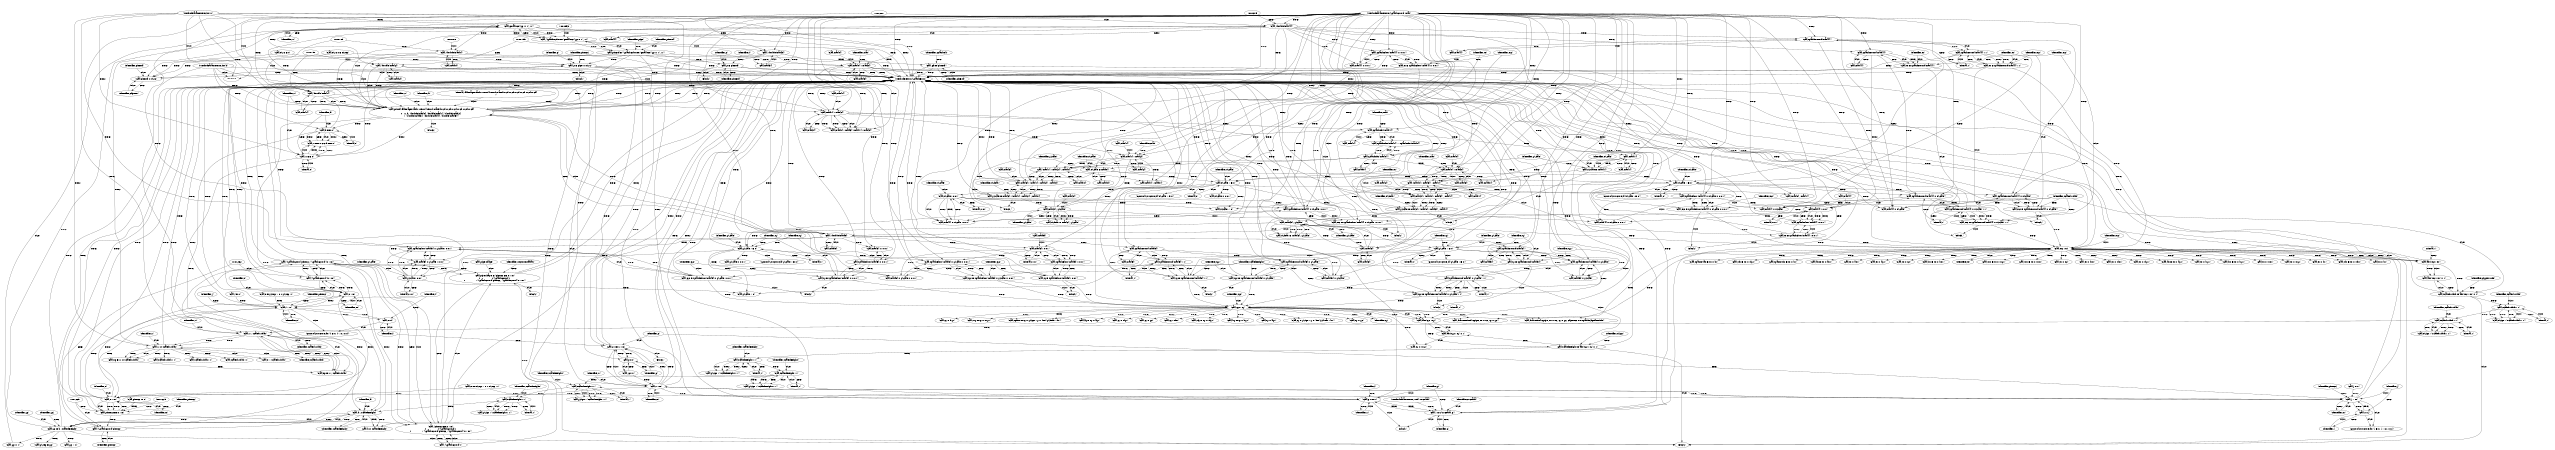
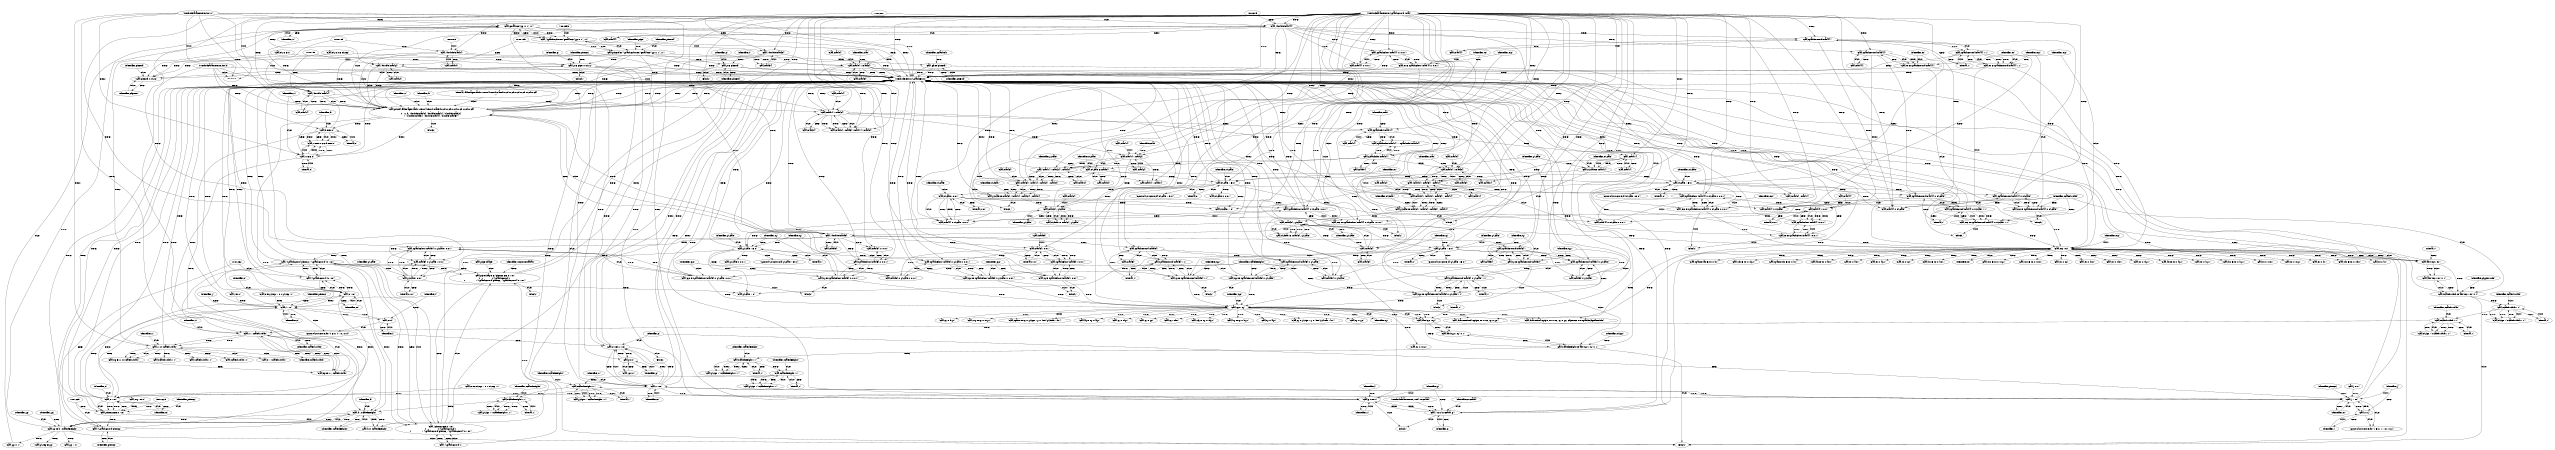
edge "(Call,splashFloor(mat[5] + yScale - 0.01))" -> "(MethodReturn,SplashError)": now "(Call,splashFloor(mat[5] + yScale - 0.01))" -> "(Call,(SplashCoord)pixAcc / (SplashCoord)(n * m))"
edge "(Call,tx = splashFloor(mat[4] - 0.01))" -> "(MethodReturn,SplashError)": label "DDG: " -> "AST: "
edge "(Call,splashFloor(mat[4] + xScale + 0.01))" -> "(Call,mat[4] - 0.01)": reversed
edge "(Call,(double)mat[5])" -> "(Call,splashFloor(mat[5] + 0.01))": added, label "DDG:"
edge "(Call,abs(ty2 - ty) + 1)" -> "(Call,ty + ury1)": now "(Call,abs(ty2 - ty) + 1)" -> "(Call,scaledHeight = abs(ty2 - ty) + 1)"
edge "(Call,*p++)" -> "(Call,w - m)": now "(Call,gmallocn((yp + 1), w))" -> "(Call,w - m)"
node "(Call,pixAcc != 0)": label "(Call,pixAcc != 0)" -> "(Call,ury != 0)"
